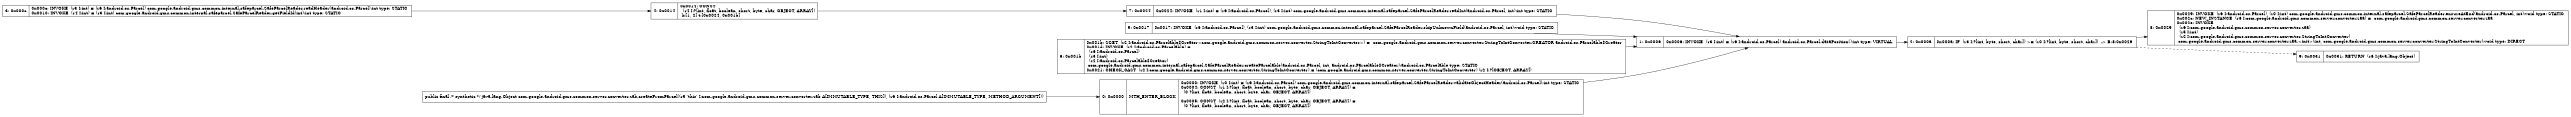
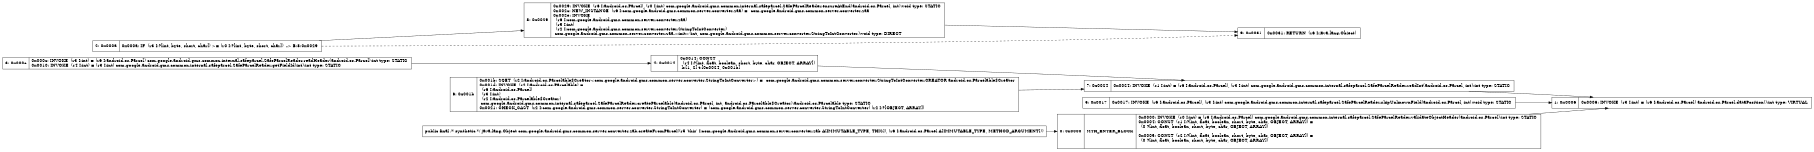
edge "8: 0x0029" -> "9: 0x0031": added
edge "1: 0x0006" -> "2: 0x000a": removed
edge "6: 0x001b" -> "1: 0x0006": now "6: 0x001b" -> "7: 0x0024"
